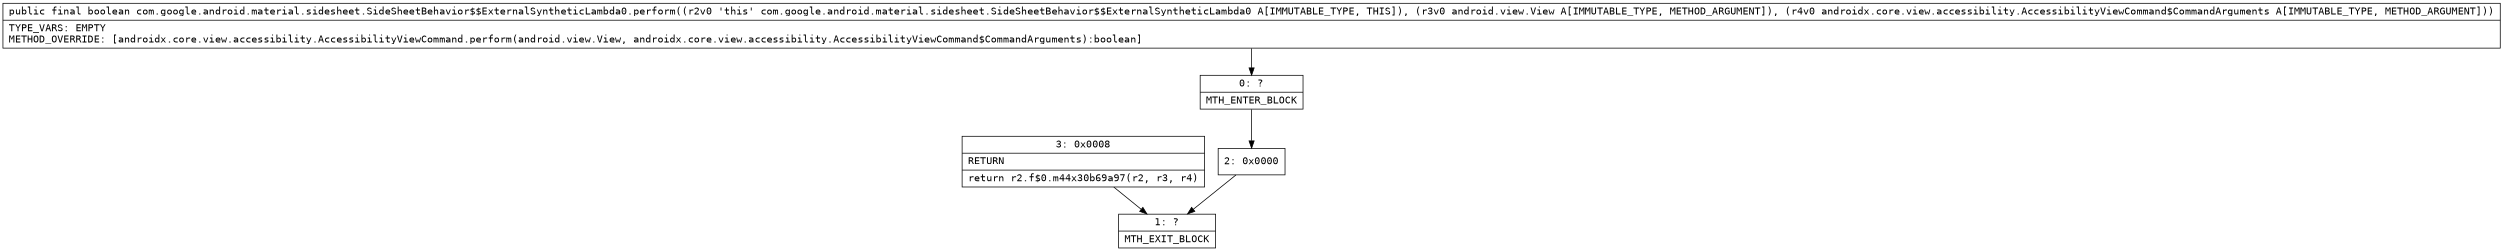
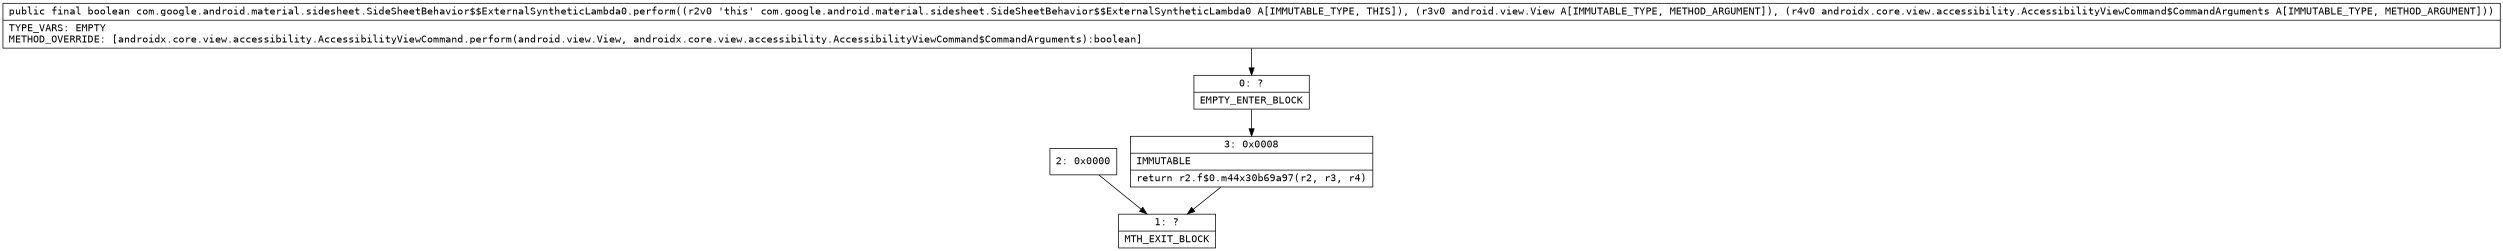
node "0: ?": text "MTH_ENTER_BLOCK" -> "EMPTY_ENTER_BLOCK"
edge "0: ?" -> "2: 0x0000": now "0: ?" -> "3: 0x0008"
node "3: 0x0008": text "RETURN" -> "IMMUTABLE"
